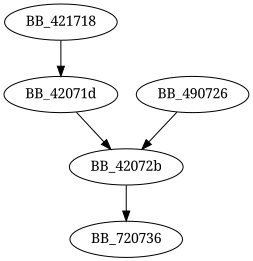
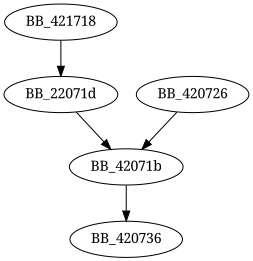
node "BB_42071d": label "BB_42071d" -> "BB_22071d"
node "BB_490726": label "BB_490726" -> "BB_420726"
node "BB_42072b": label "BB_42072b" -> "BB_42071b"
node "BB_720736": label "BB_720736" -> "BB_420736"
